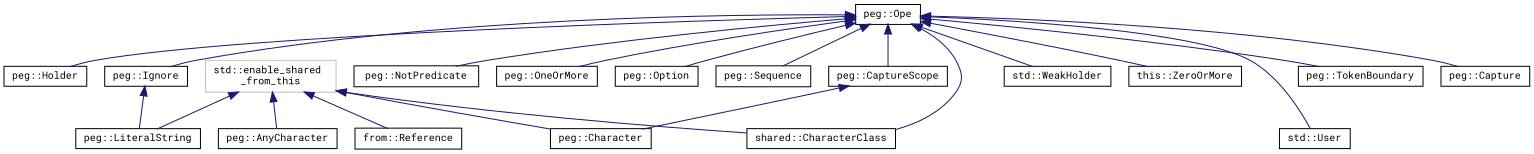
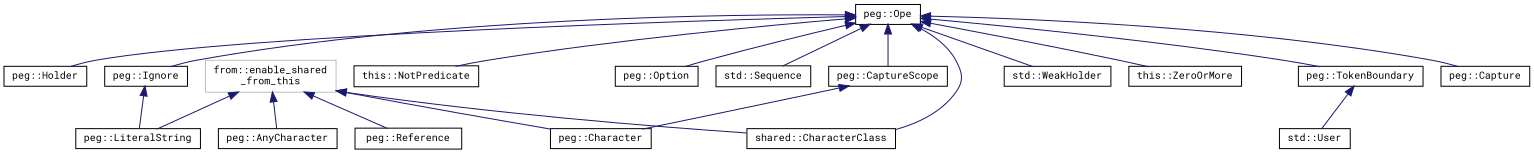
edge "std::User" -> "peg::Ope": now "std::User" -> "peg::TokenBoundary"
node "std::enable_shared _from_this": label "std::enable_shared _from_this" -> "from::enable_shared _from_this"
node "peg::NotPredicate": label "peg::NotPredicate" -> "this::NotPredicate"
node "peg::OneOrMore": removed
node "peg::Sequence": label "peg::Sequence" -> "std::Sequence"
node "from::Reference": label "from::Reference" -> "peg::Reference"
